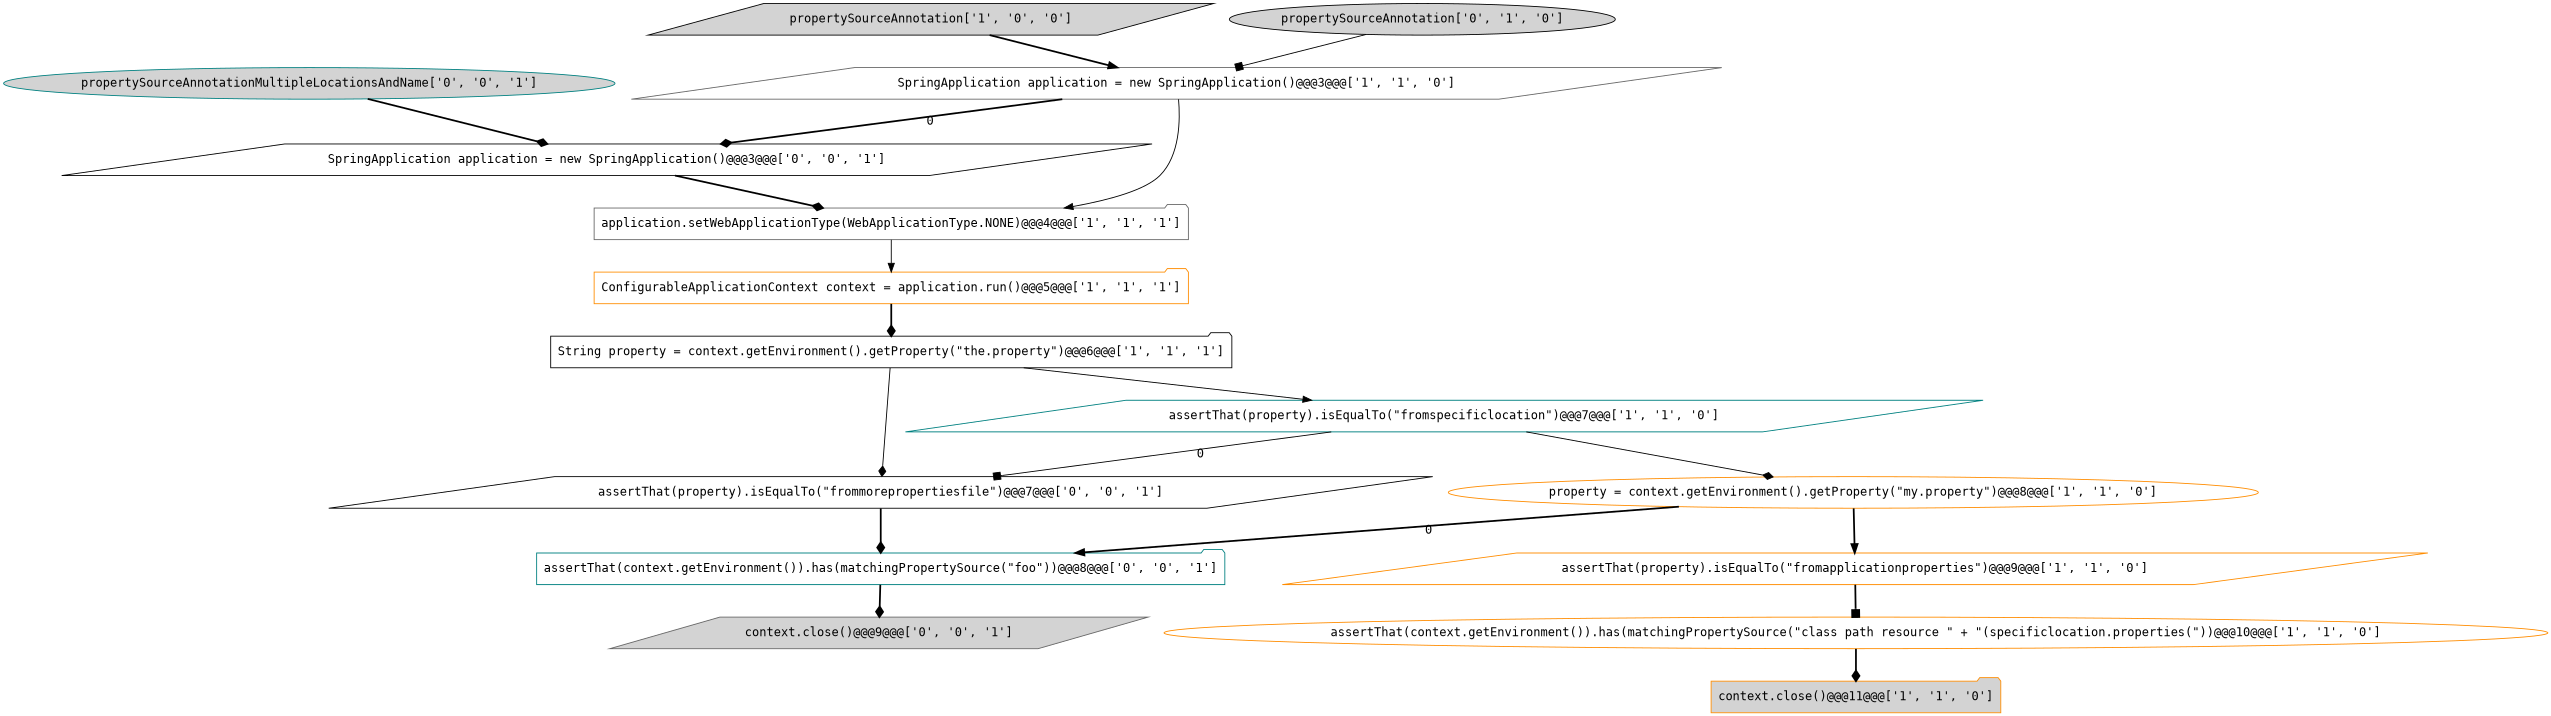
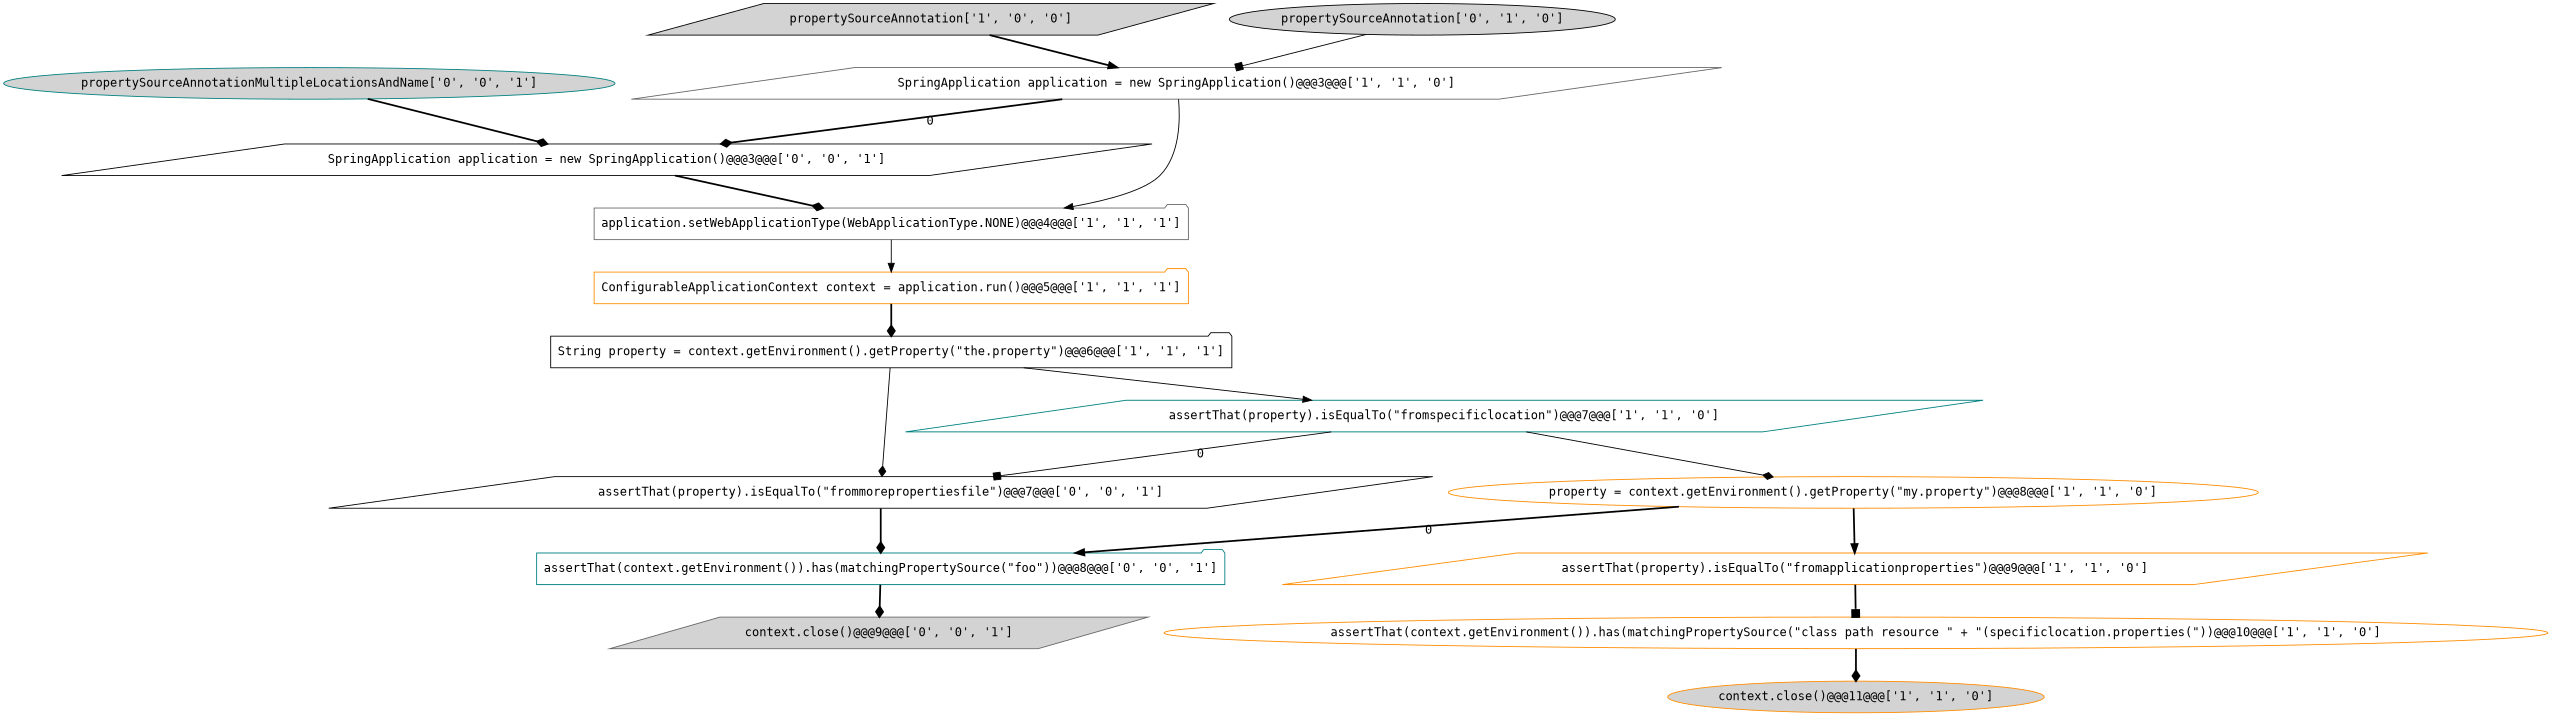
node "context.close()@@@11@@@['1', '1', '0']": shape folder -> ellipse
